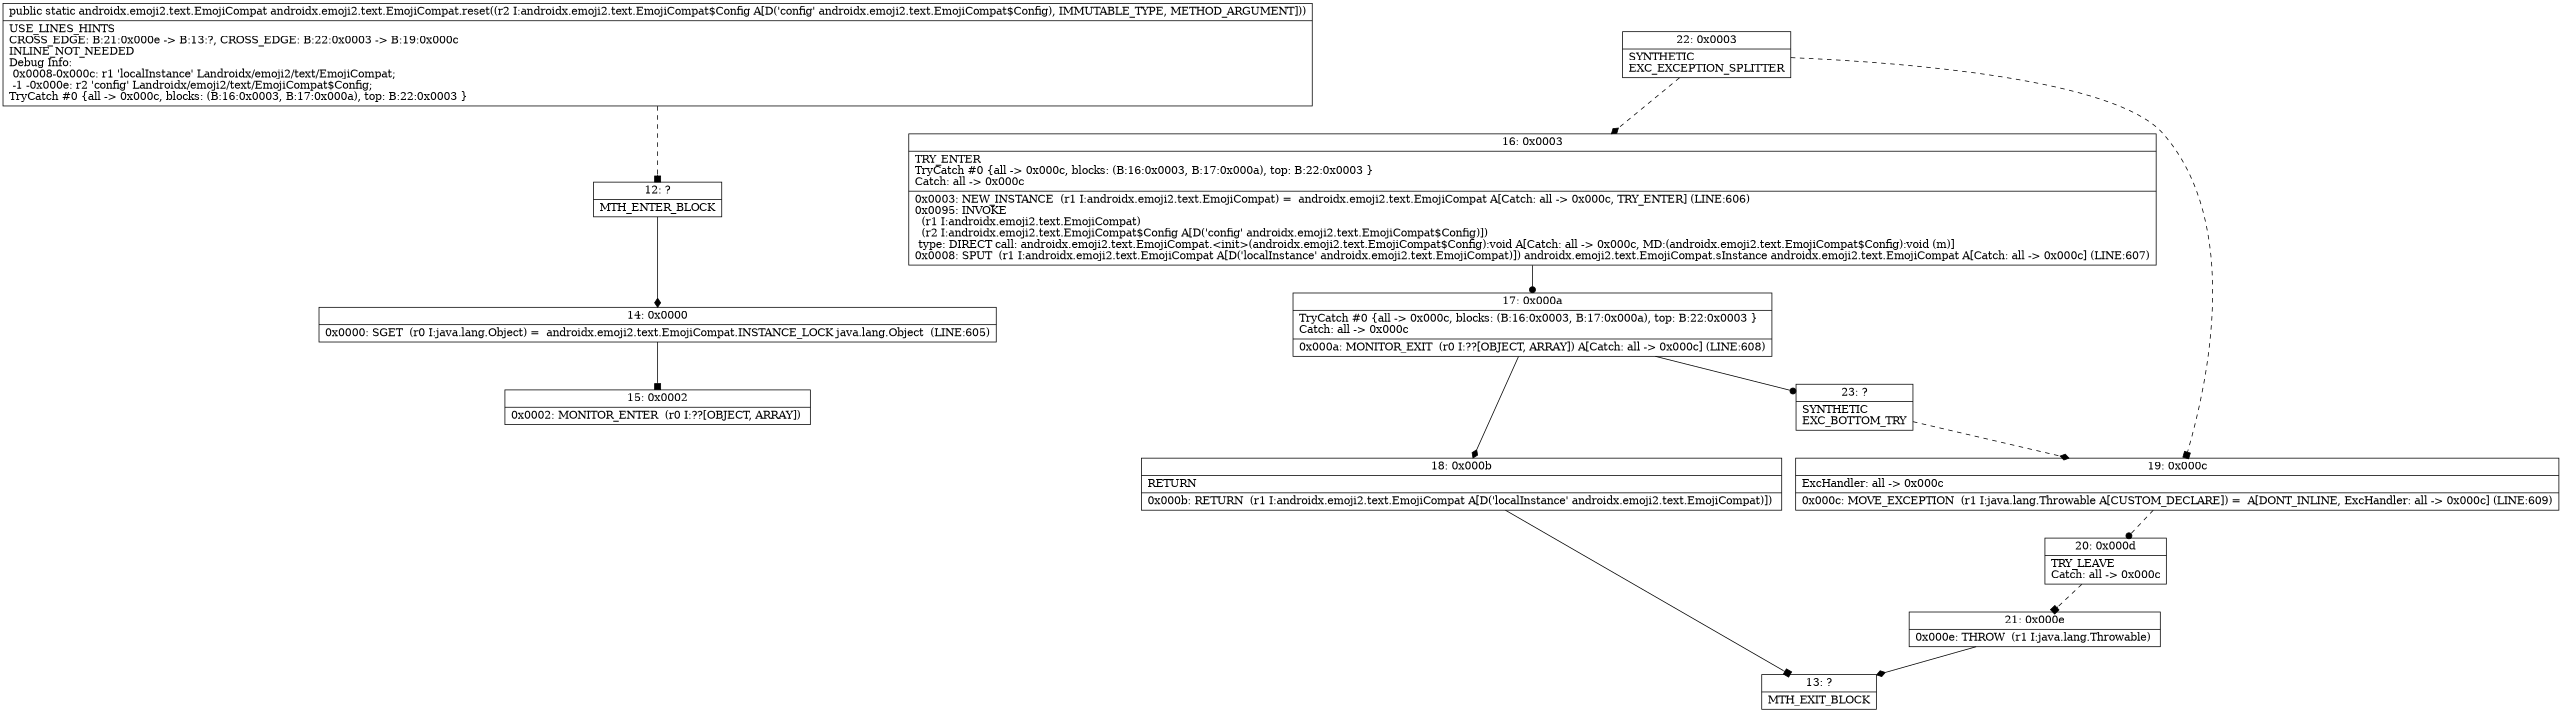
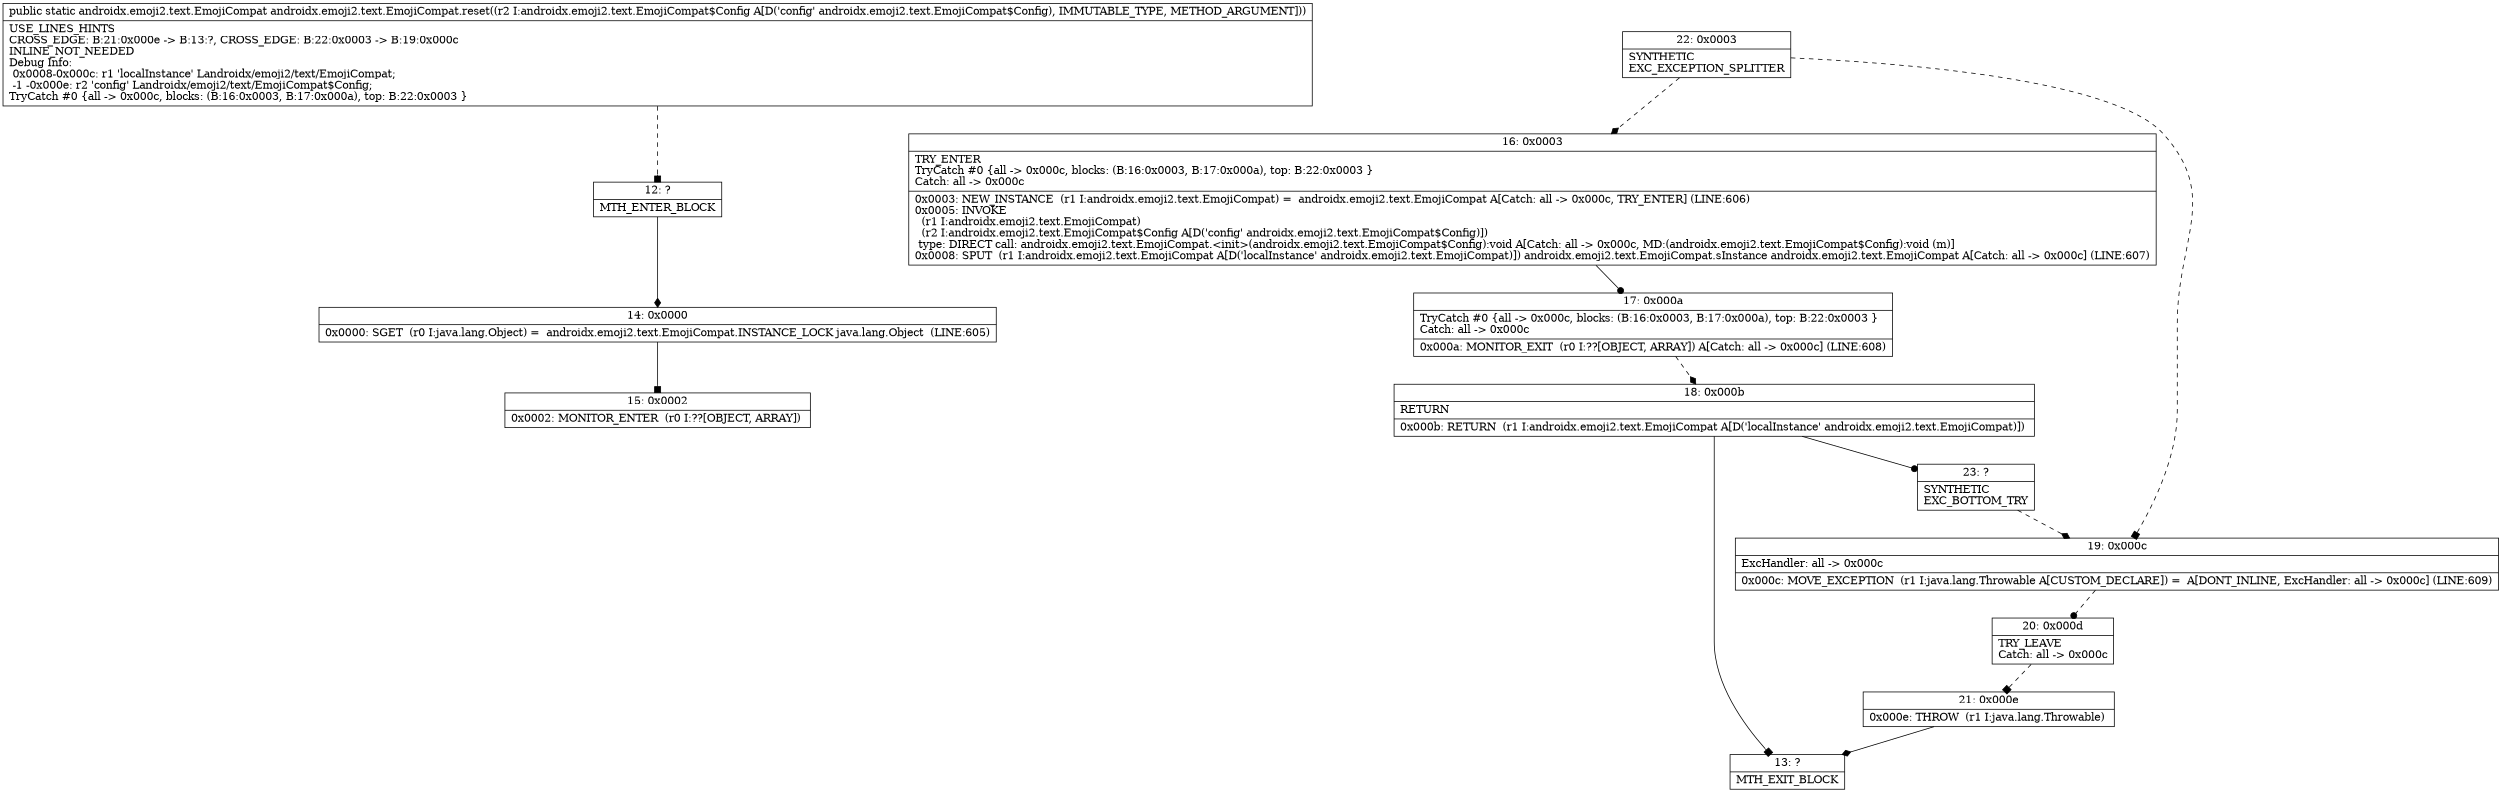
node "16: 0x0003": text "0x0095: INVOKE" -> "0x0005: INVOKE"
edge "17: 0x000a" -> "23: ?": now "18: 0x000b" -> "23: ?"
edge "17: 0x000a" -> "18: 0x000b": style solid -> dashed
